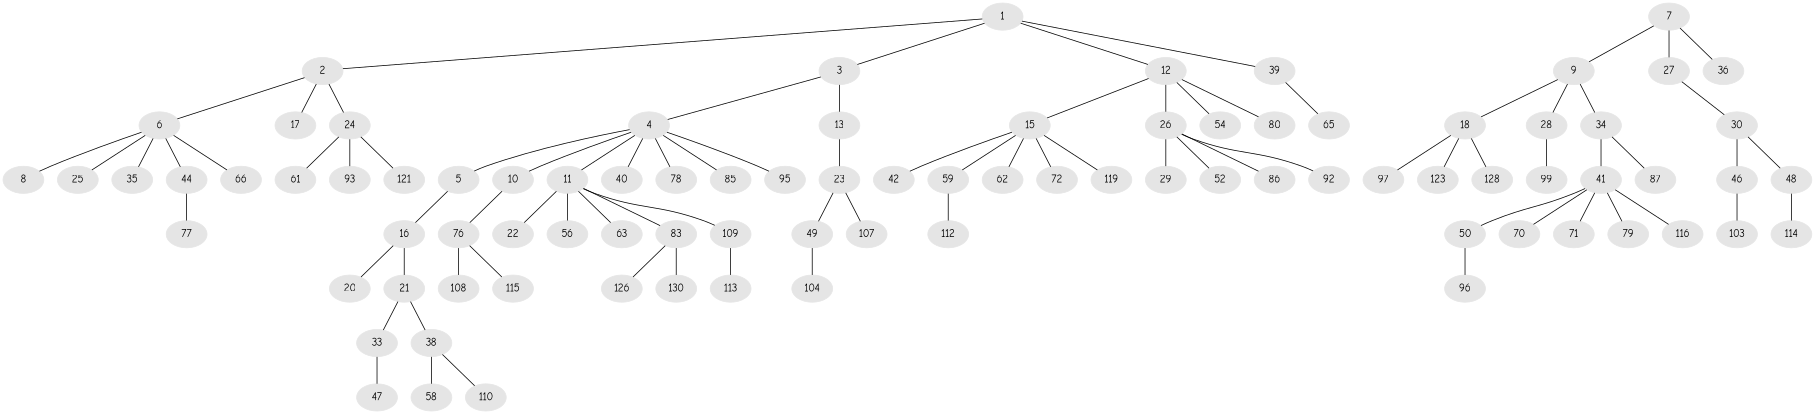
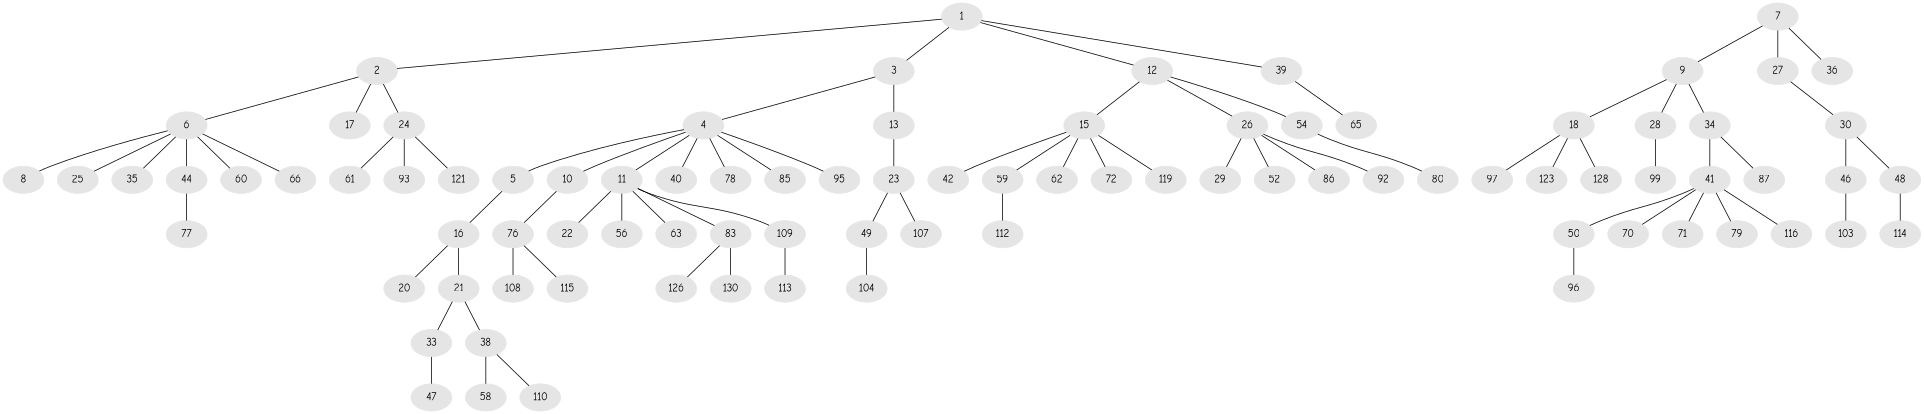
edge "12" -- "80": now "54" -- "80"
node "60": added
